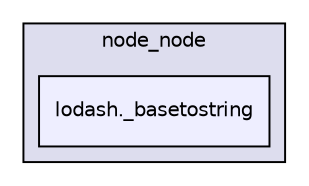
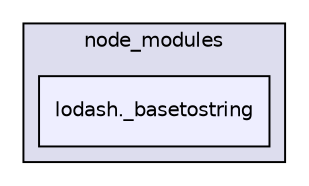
cluster "node_node": label "node_node" -> "node_modules"
